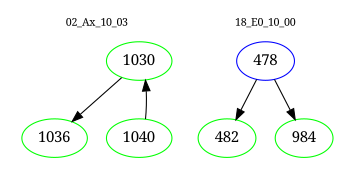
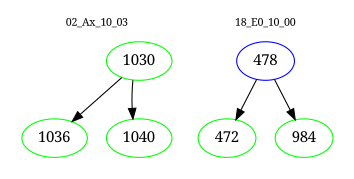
edge "1040" -> "1030": reversed
node "482": label "482" -> "472"
